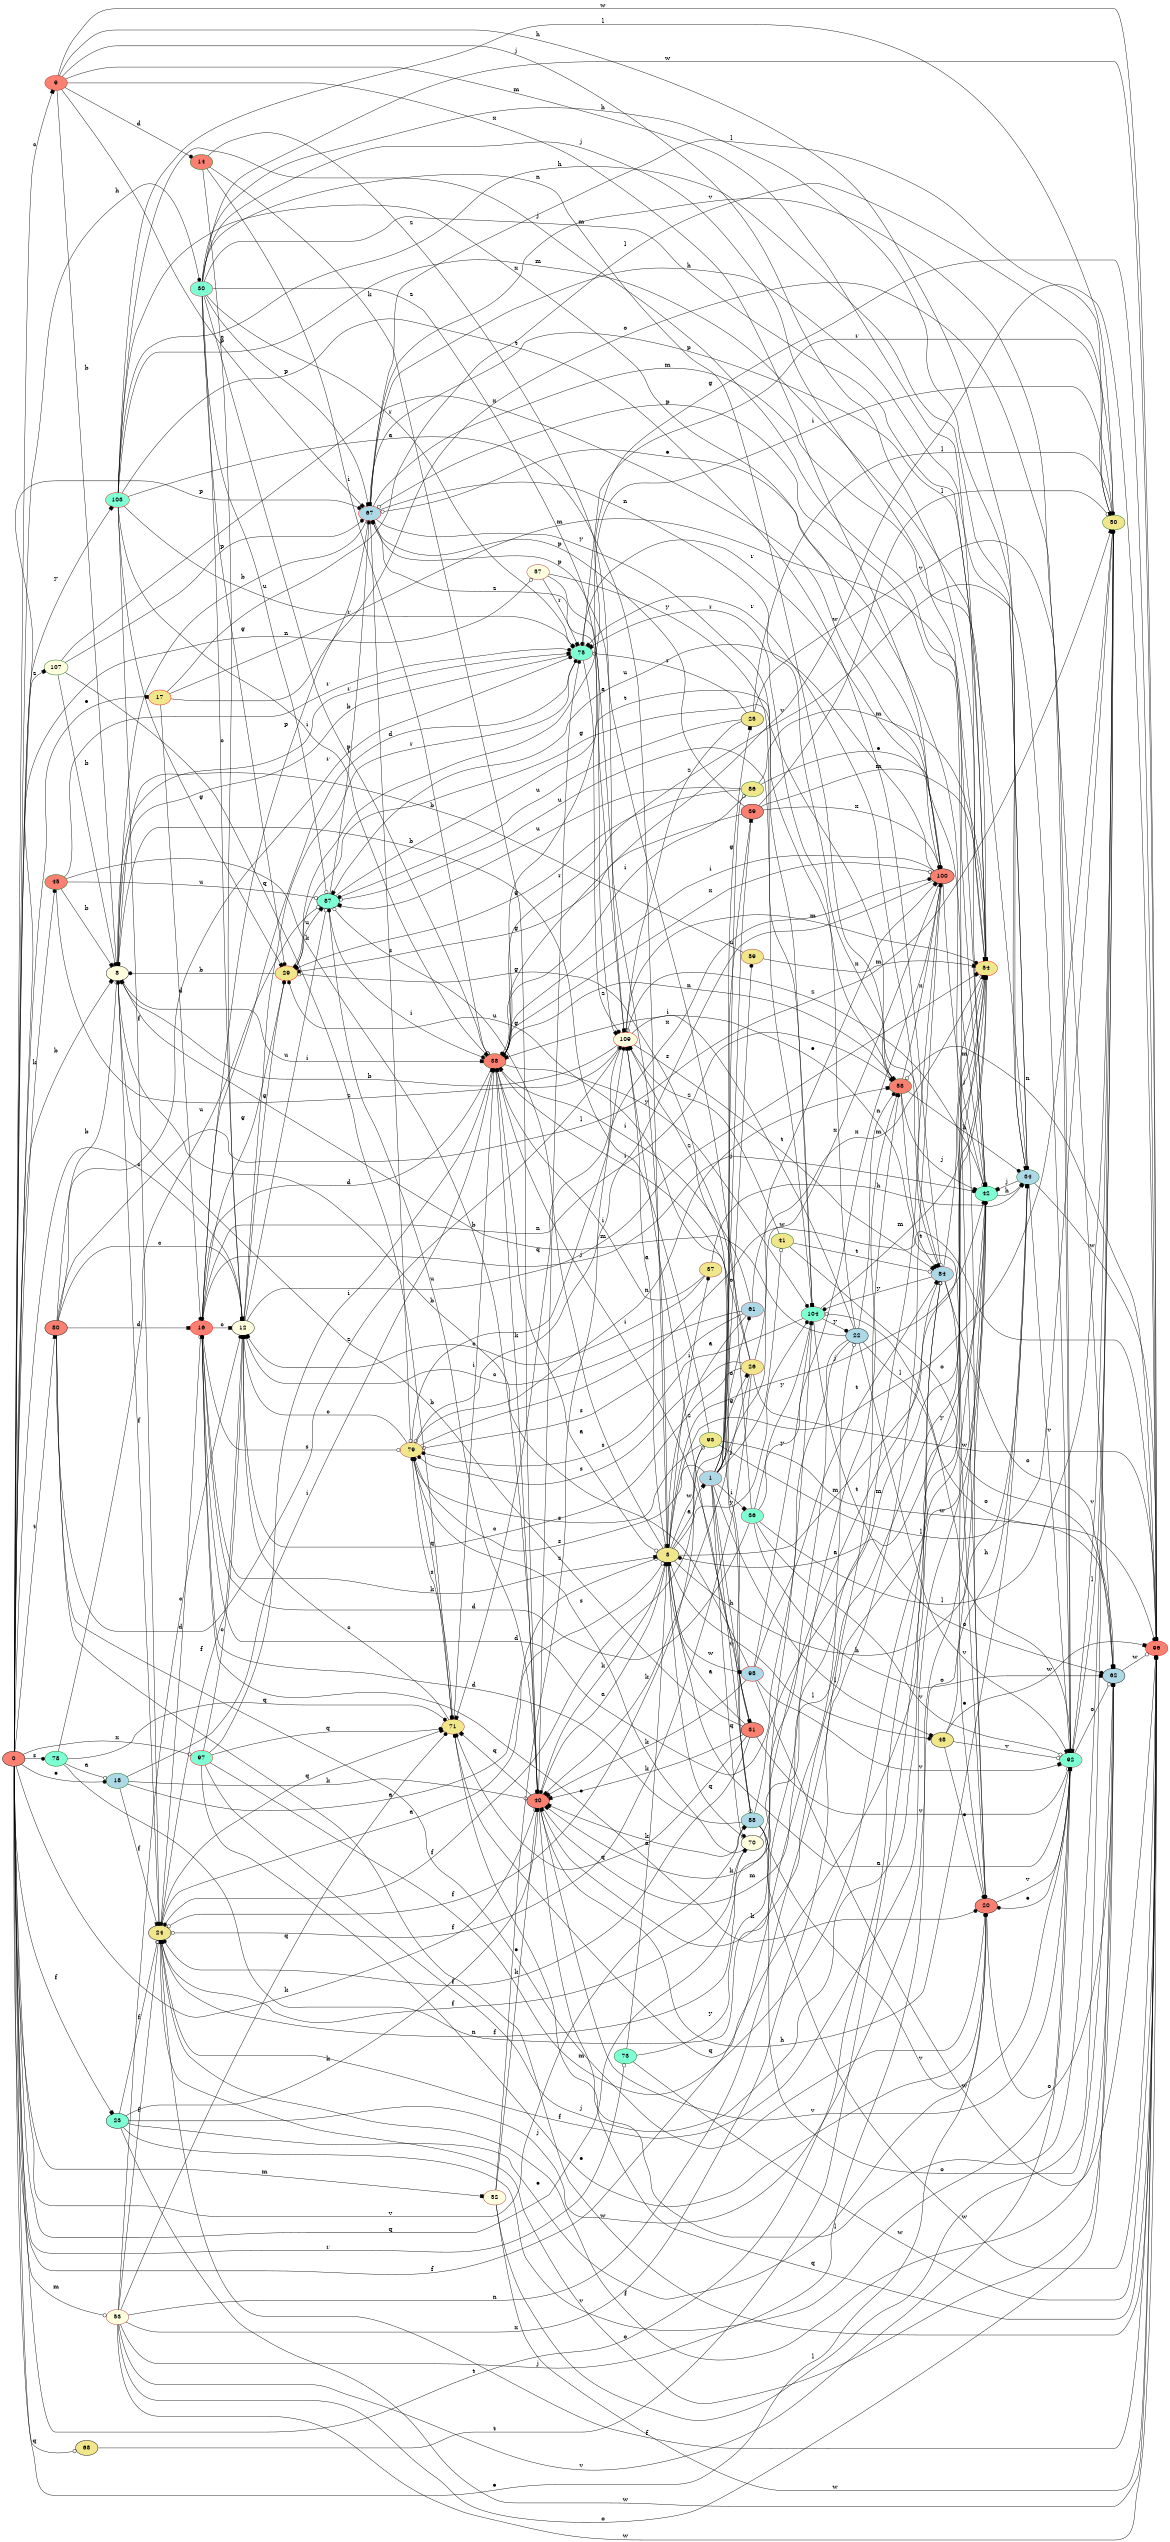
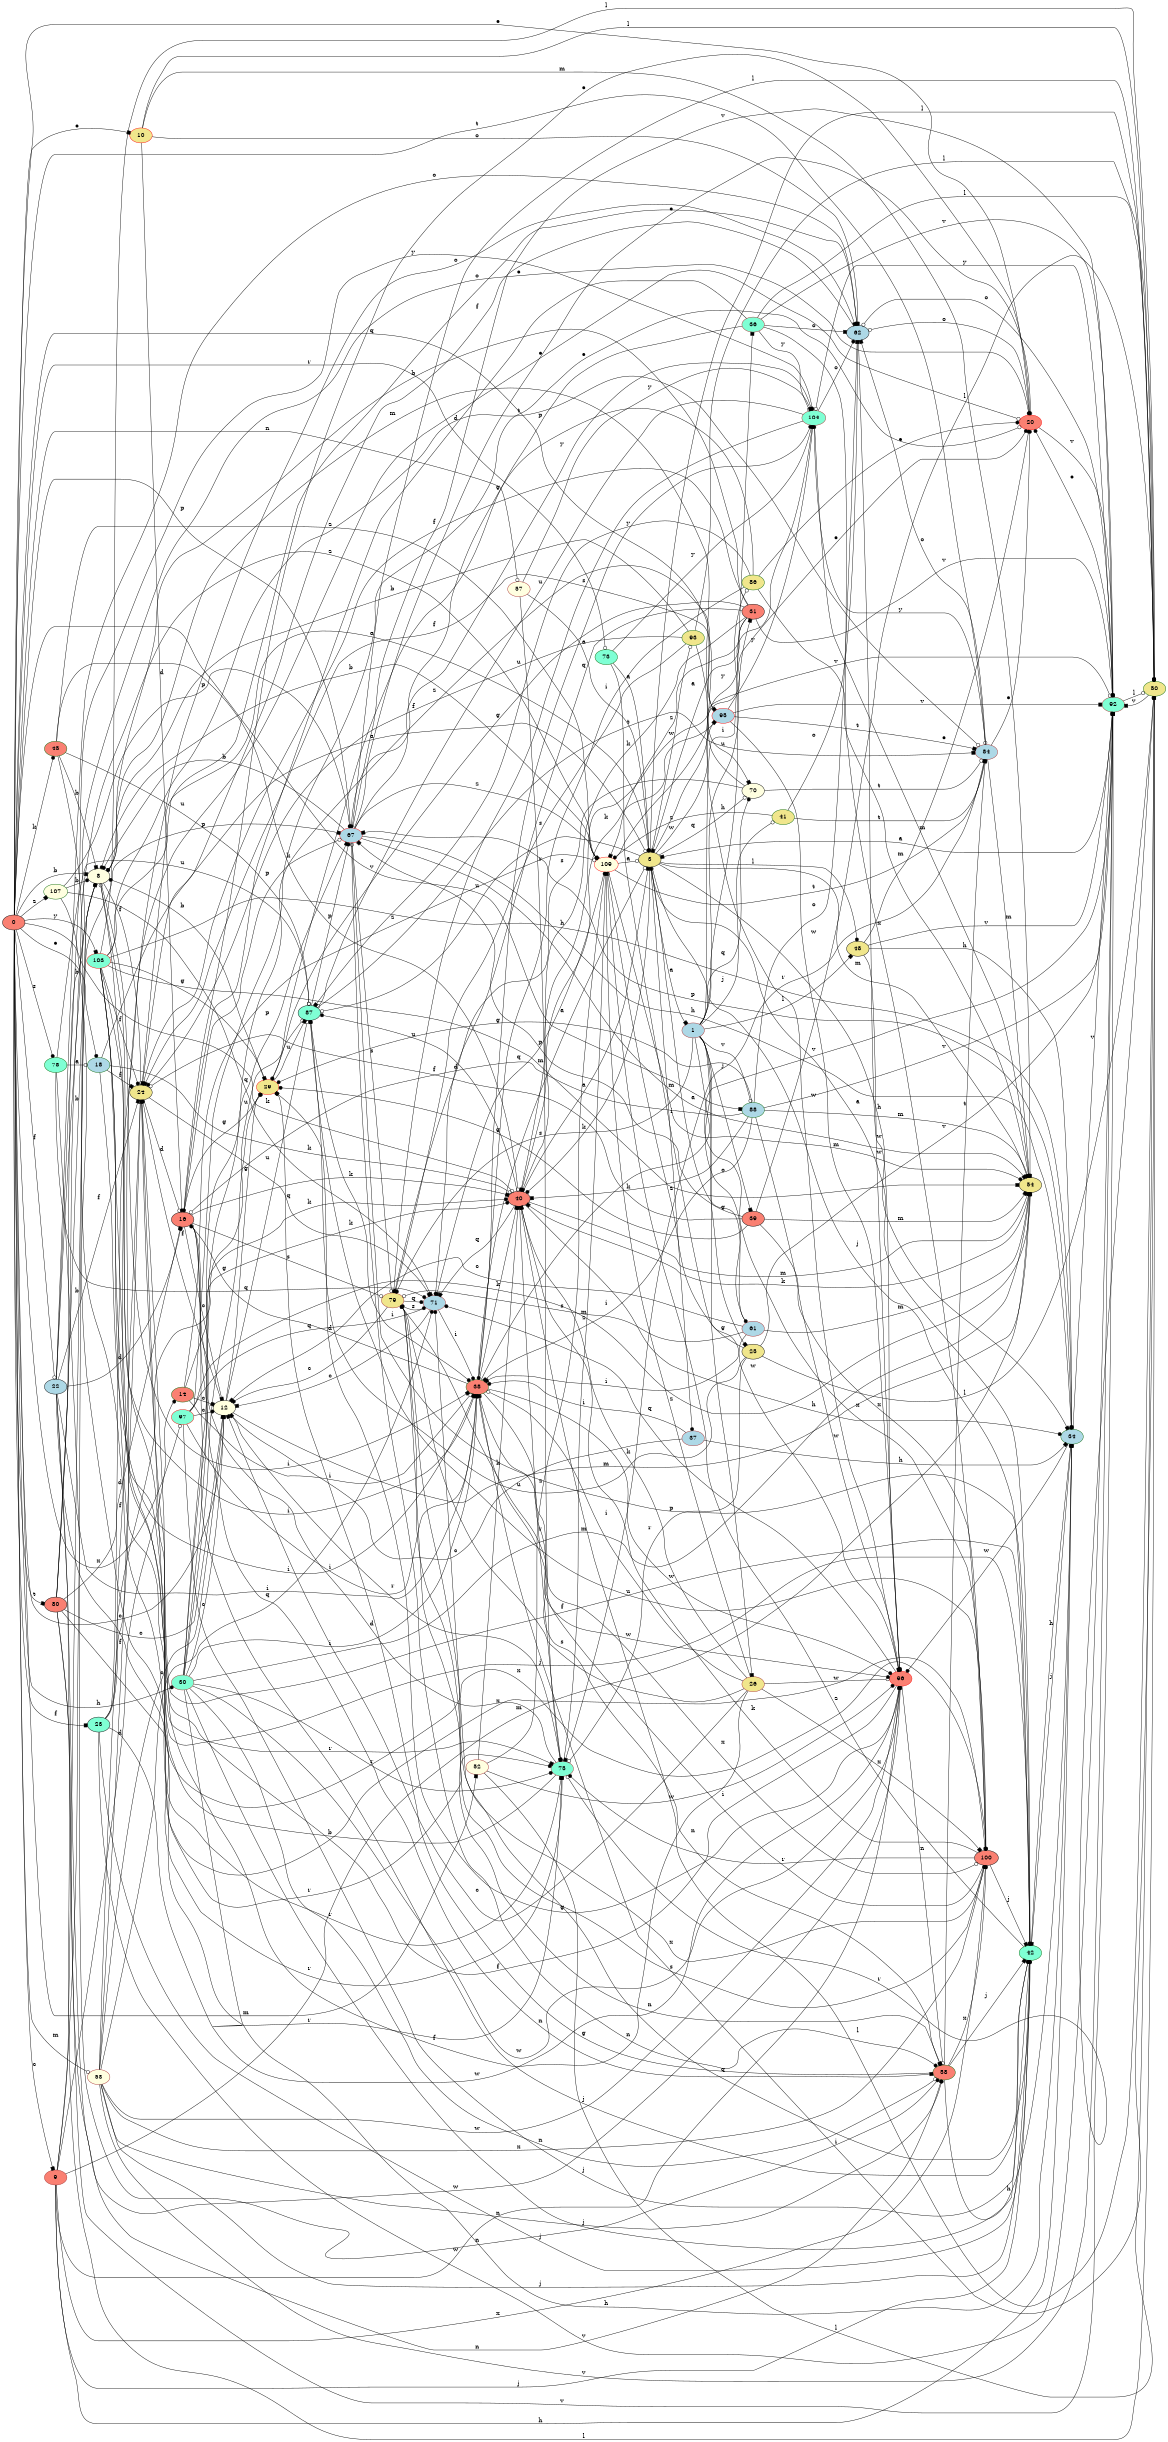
edge "30" -> "109": now "30" -> "95"
node "17": label "17" -> "10"
node "59": removed
node "54": color red -> black
edge "20" -> "67": reversed
edge "100" -> "42": arrowhead odot -> box
node "37": fillcolor khaki -> lightblue
edge "95" -> "8": label "b" -> "m"
edge "104" -> "22": reversed
node "16": color red -> black
edge "16" -> "3": now "16" -> "40"
node "71": fillcolor khaki -> lightblue
edge "24" -> "3": removed, label "a"
node "20": color black -> red
node "68": removed
